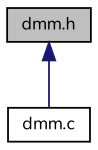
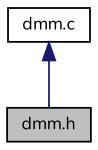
edge "dmm.c" -> "dmm.h": reversed
